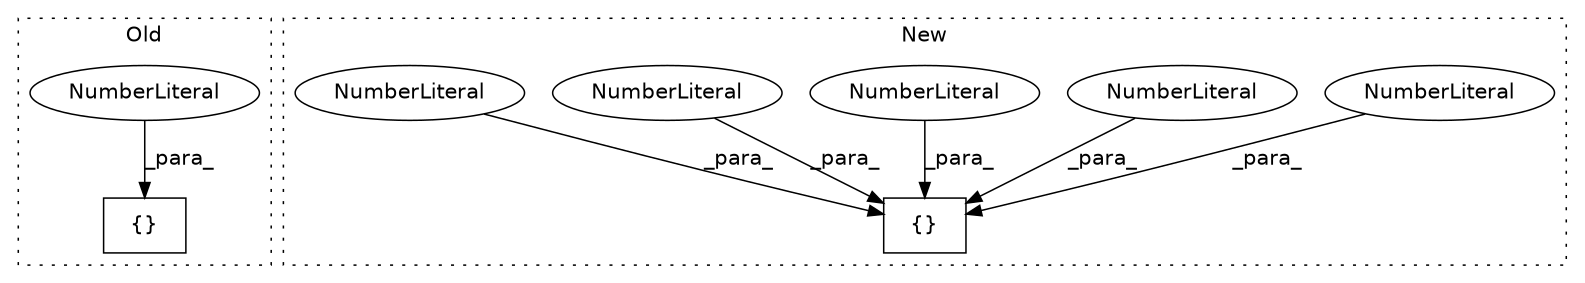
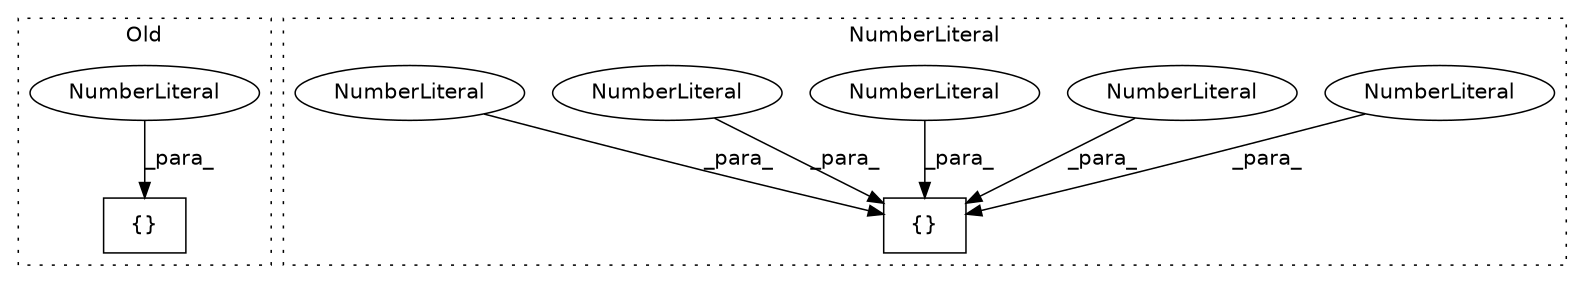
cluster "New": label "New" -> "NumberLiteral"
